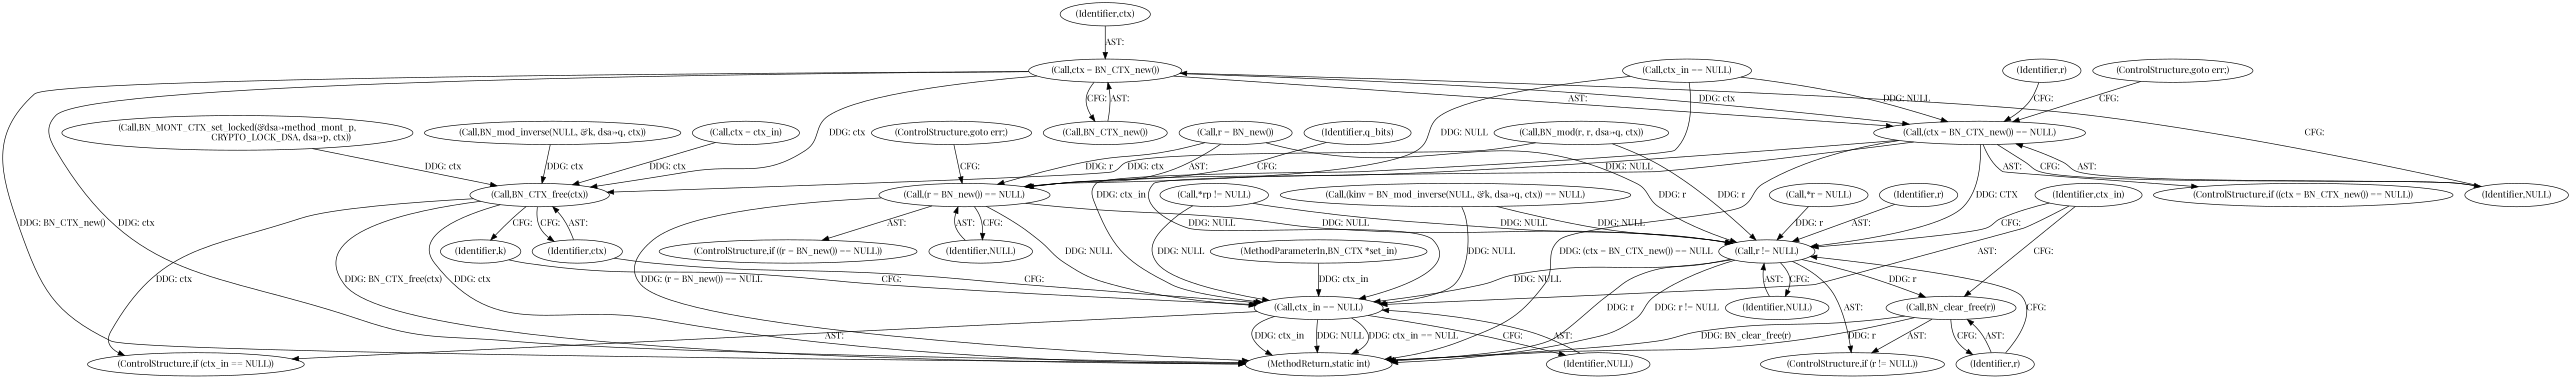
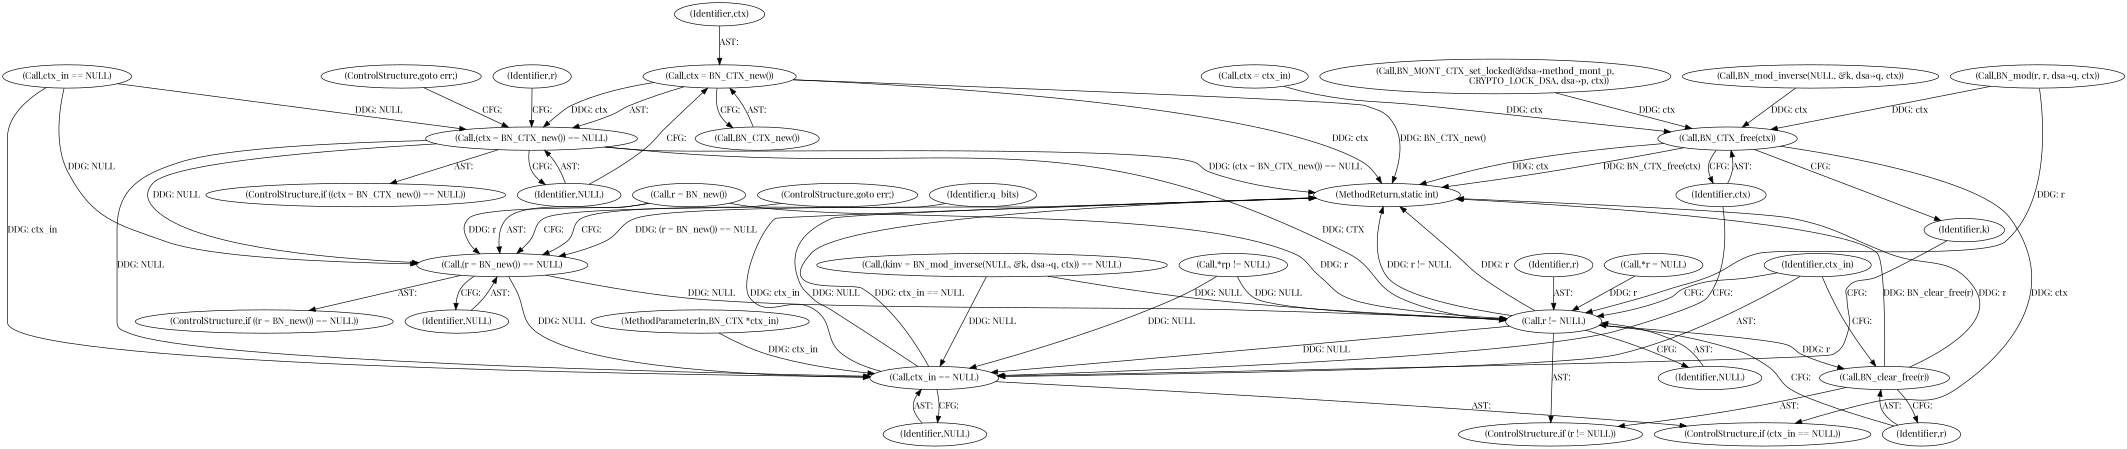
edge "(Call,ctx = BN_CTX_new())" -> "(Call,BN_CTX_free(ctx))": removed, label "DDG: ctx"
node "(MethodParameterIn,BN_CTX *set_in)": label "(MethodParameterIn,BN_CTX *set_in)" -> "(MethodParameterIn,BN_CTX *ctx_in)"
edge "(Call,(r = BN_new()) == NULL)" -> "(MethodReturn,static int)": reversed
